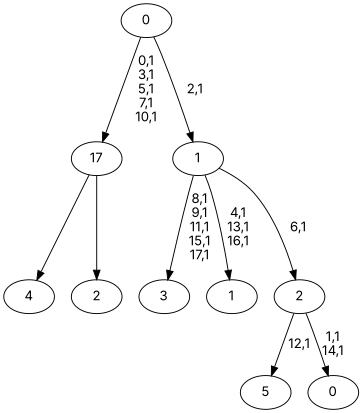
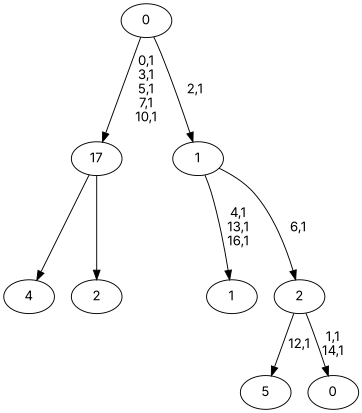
node "3": removed
